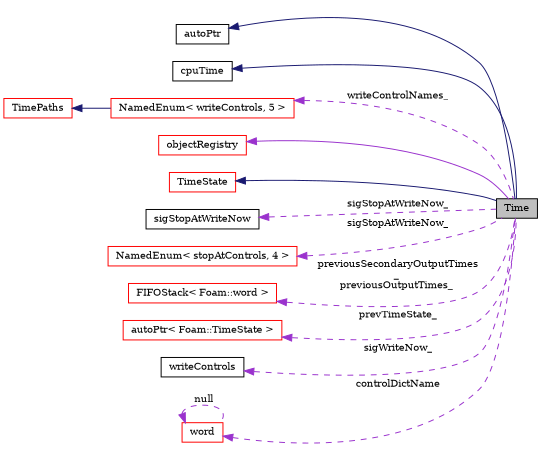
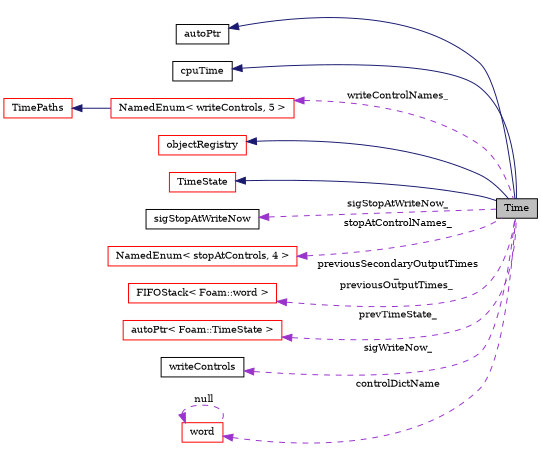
edge "Time" -> "objectRegistry": color darkorchid3 -> midnightblue
edge "Time" -> "NamedEnum< stopAtControls, 4 >": label " sigStopAtWriteNow_" -> " stopAtControlNames_"
